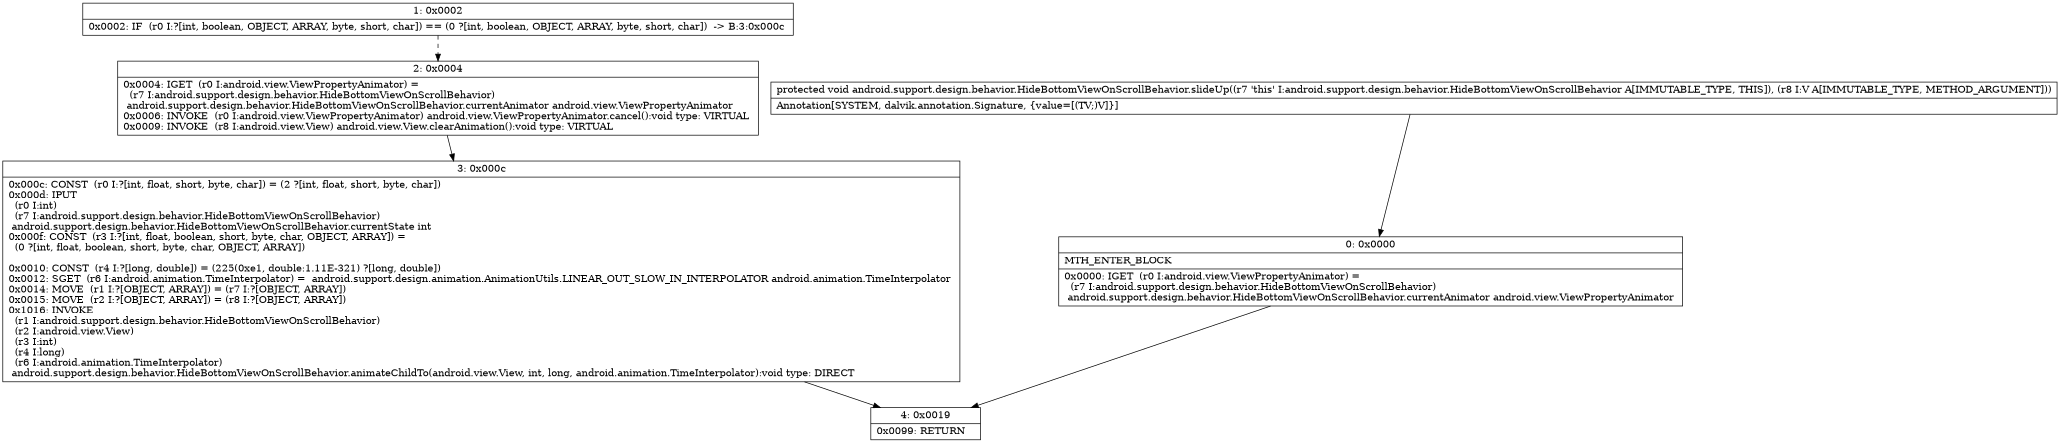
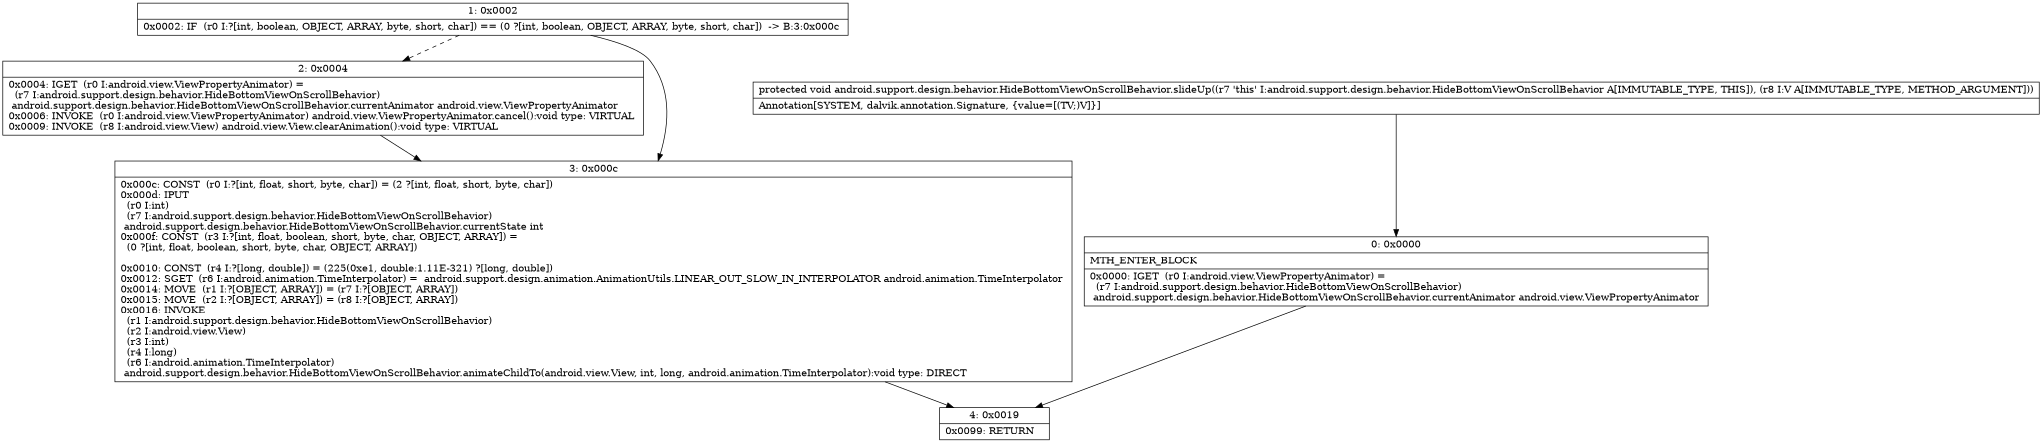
edge "1: 0x0002" -> "3: 0x000c": added
node "3: 0x000c": text "0x1016: INVOKE" -> "0x0016: INVOKE"
